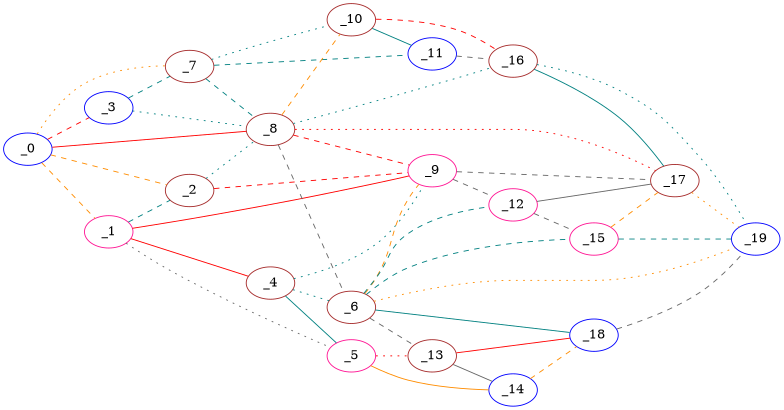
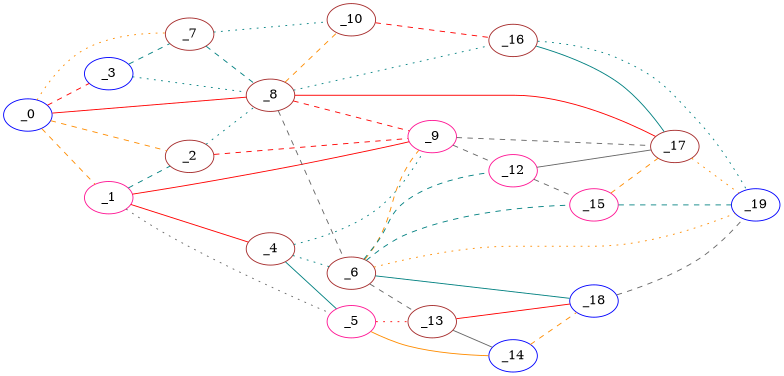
node "_11": removed
edge "_8" -- "_17": style dotted -> solid
